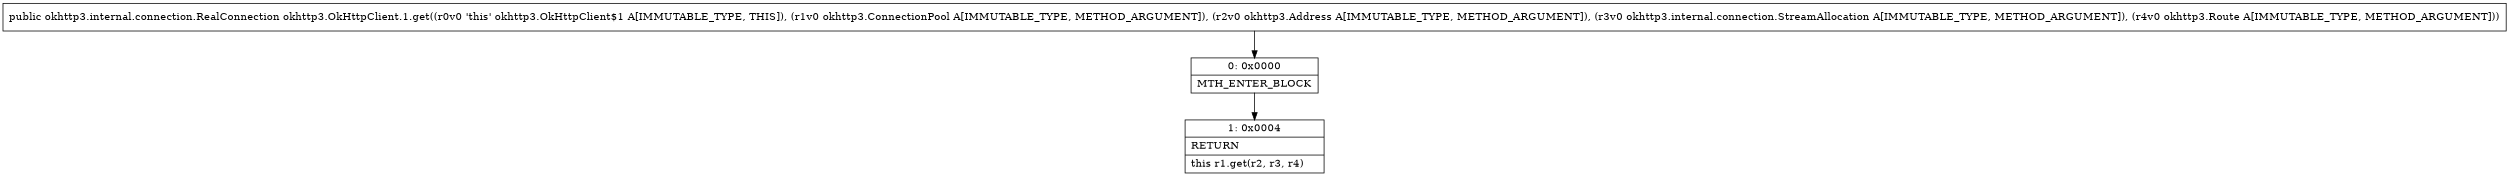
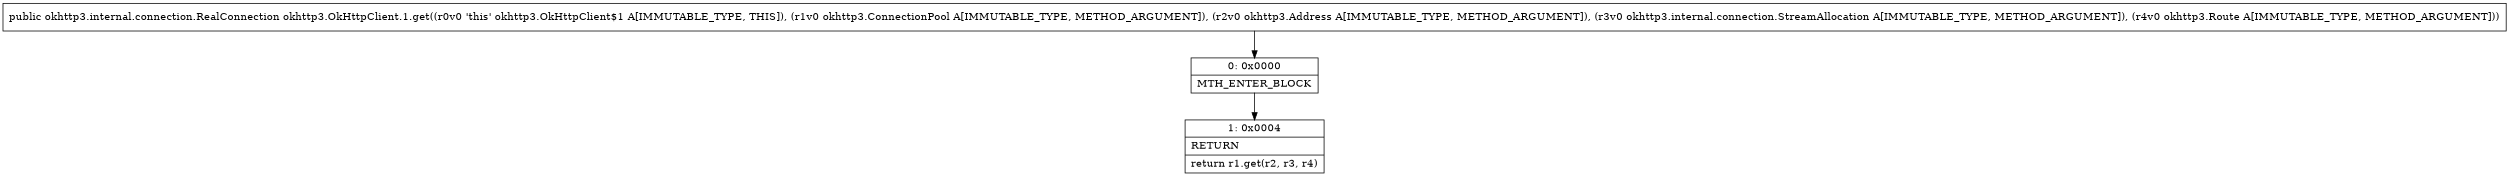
node "1: 0x0004": text "this r1.get(r2, r3, r4)" -> "return r1.get(r2, r3, r4)"
